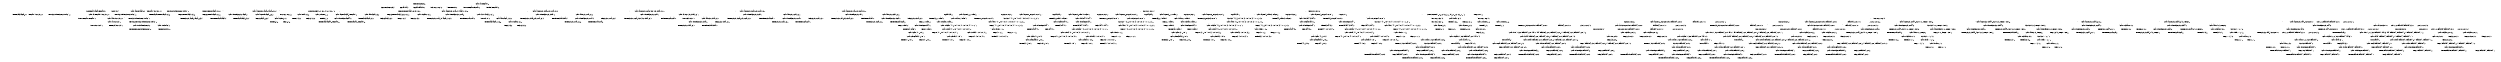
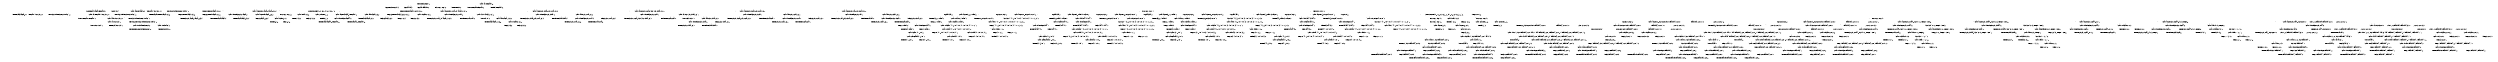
node "(IDENTIFIER,x,x = -128)": removed
